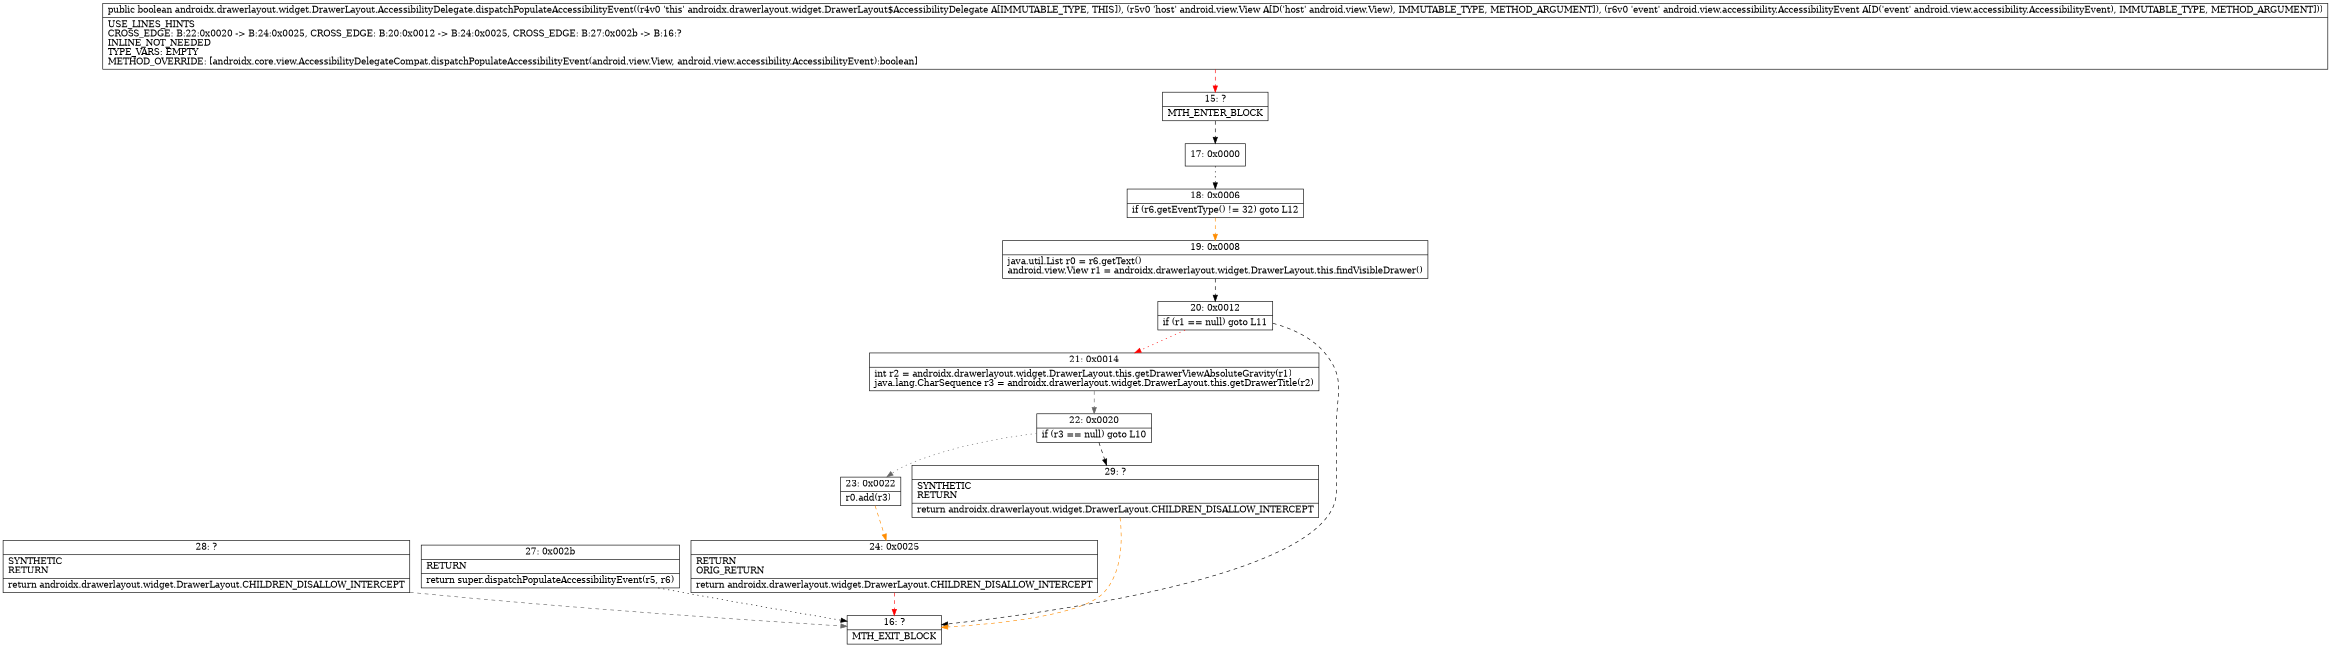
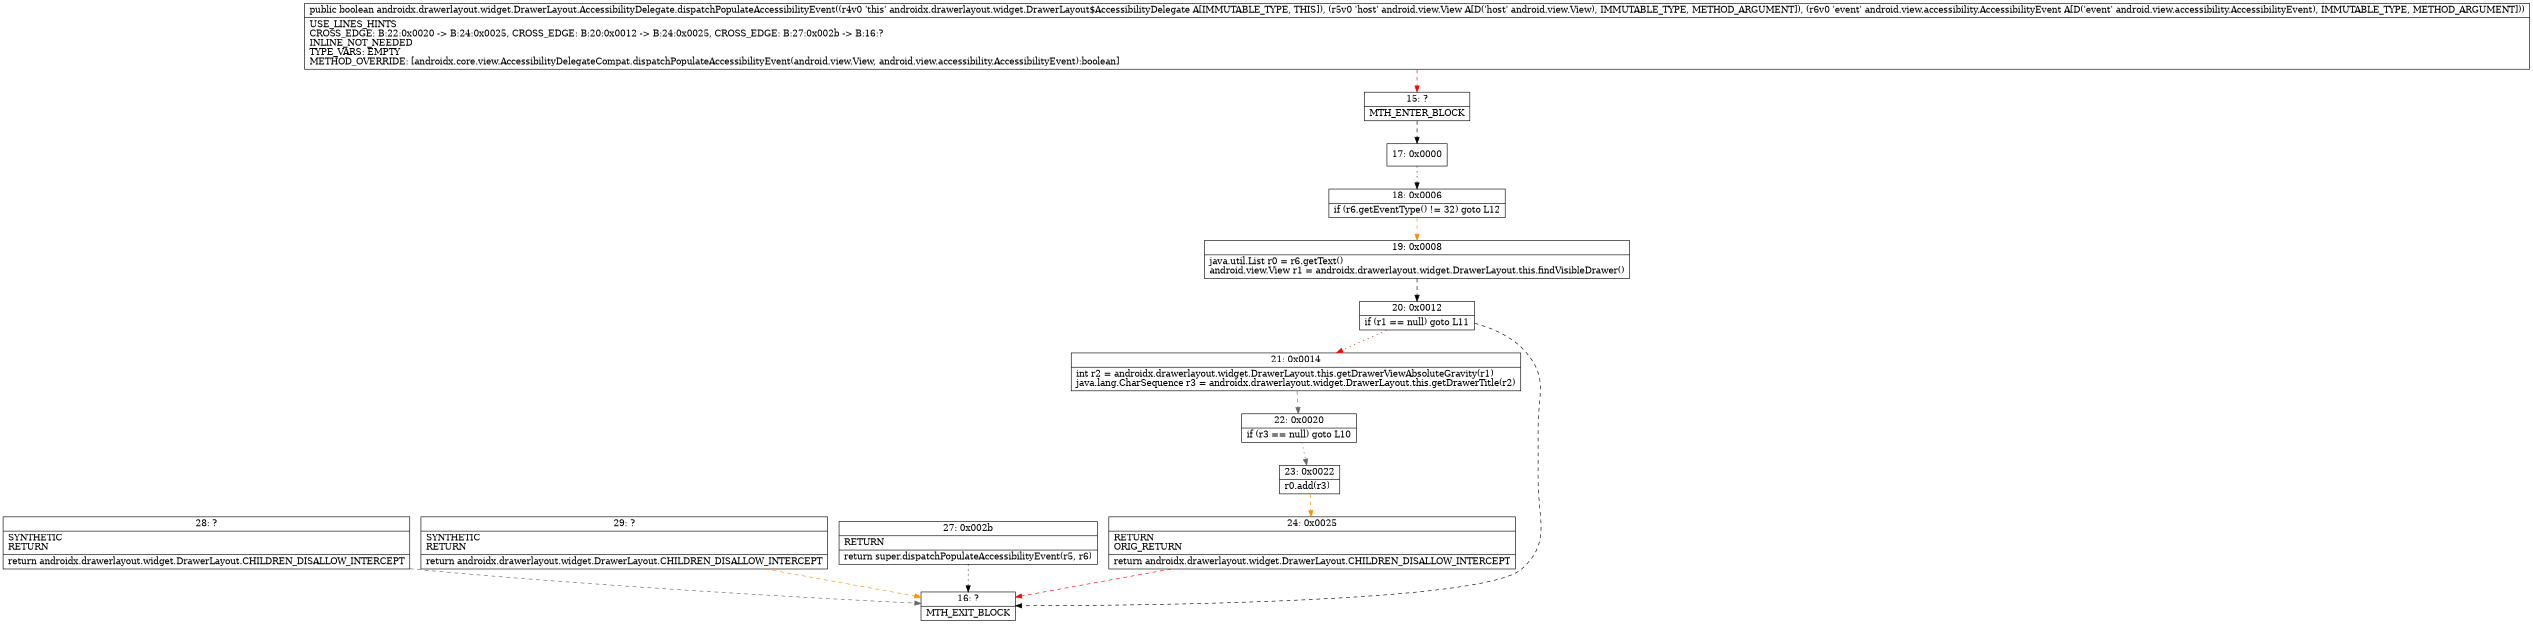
edge "22: 0x0020" -> "29: ?": removed
